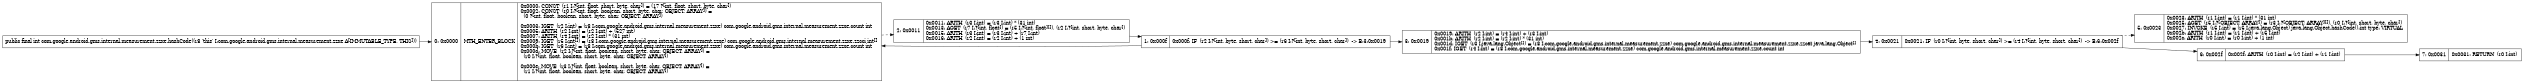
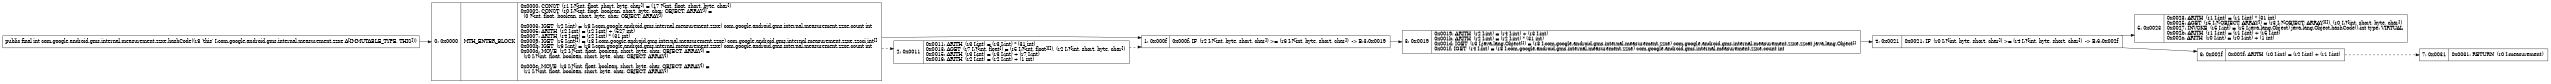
edge "2: 0x0011" -> "1: 0x000f": style solid -> dashed
edge "4: 0x0021" -> "5: 0x0023": style dashed -> solid
edge "1: 0x000f" -> "0: 0x0000": reversed
edge "6: 0x002f" -> "7: 0x0031": style solid -> dashed
node "7: 0x0031": text "0x0031: RETURN  (r0 I:int)" -> "0x0031: RETURN  (r0 I:measurement)"
